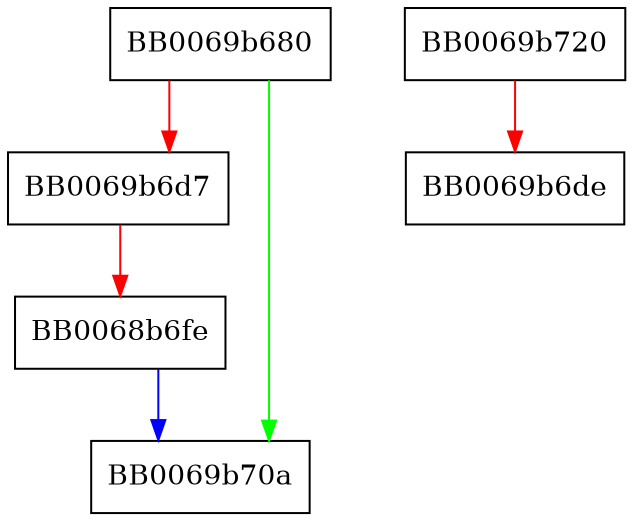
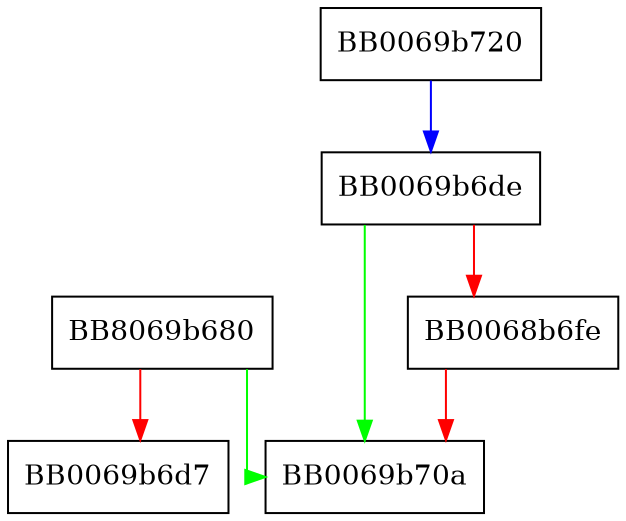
node "BB0069b680": label "BB0069b680" -> "BB8069b680"
edge "BB0069b720" -> "BB0069b6de": color red -> blue
edge "BB0069b6d7" -> "BB0068b6fe": now "BB0069b6de" -> "BB0068b6fe"
edge "BB0069b6de" -> "BB0069b70a": added
edge "BB0068b6fe" -> "BB0069b70a": color blue -> red
